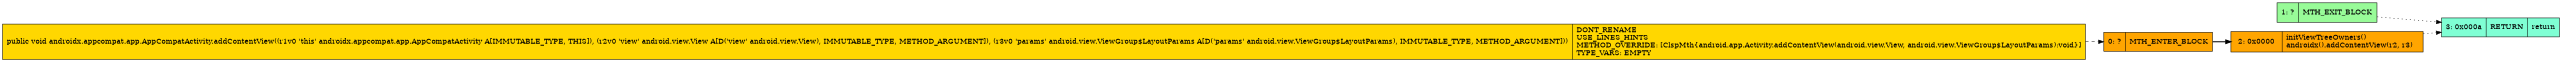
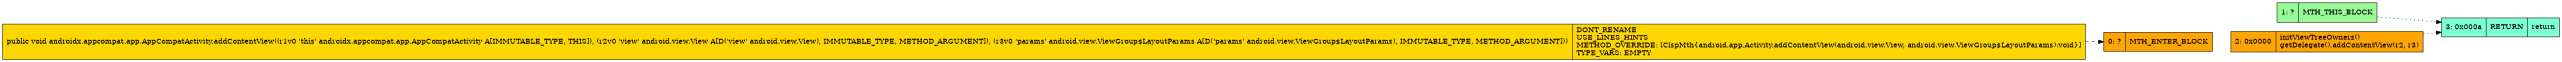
node "1: ?": text "MTH_EXIT_BLOCK" -> "MTH_THIS_BLOCK"
edge "0: ?" -> "2: 0x0000": removed
node "2: 0x0000": text "androidx().addContentView(r2, r3)" -> "getDelegate().addContentView(r2, r3)"
